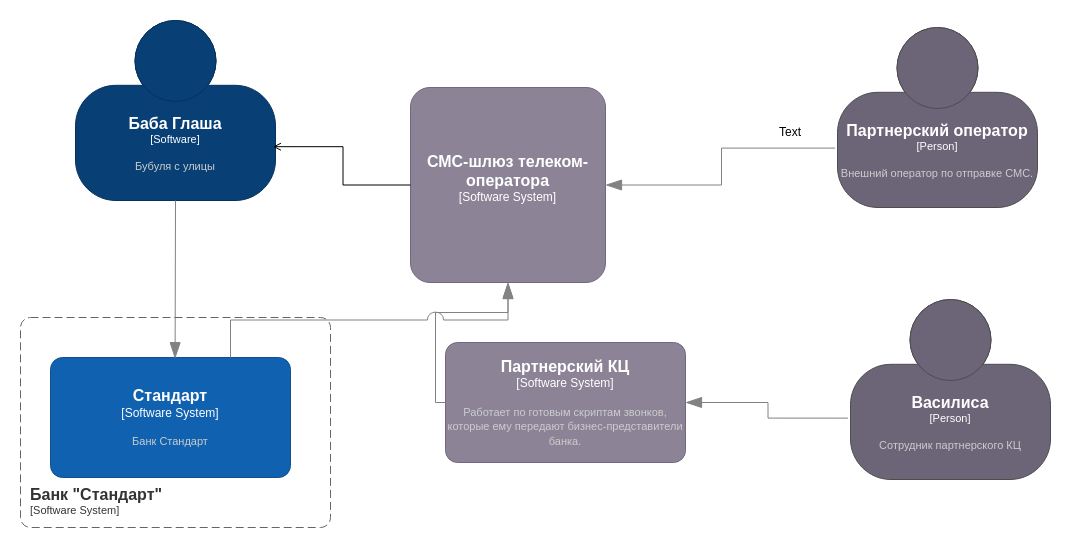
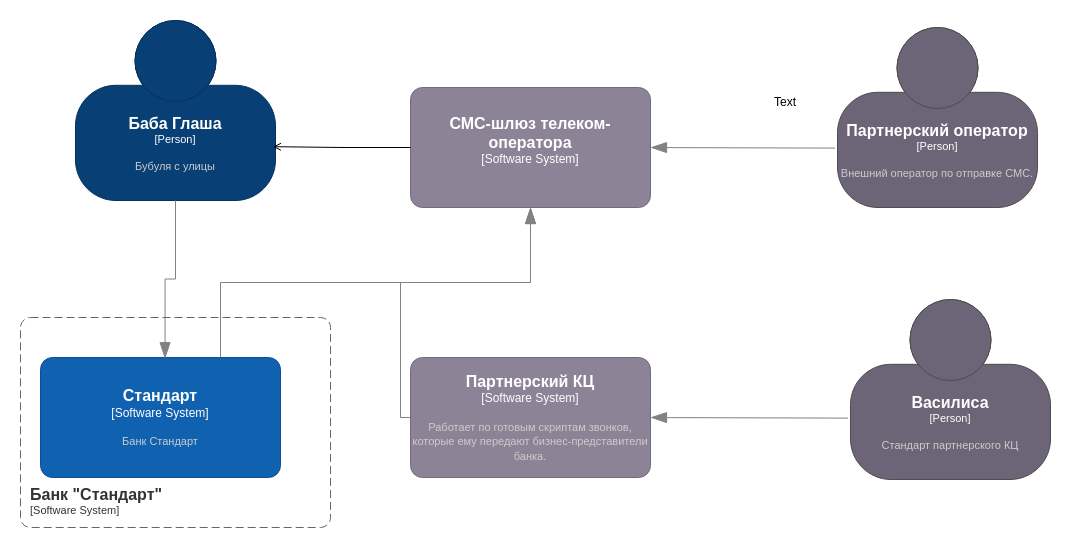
node "Text": moved (791, 133) -> (786, 103)
node "Баба Глаша [Software] Бубуля с улицы": label "Баба Глаша [Software] Бубуля с улицы" -> "Баба Глаша [Person] Бубуля с улицы"
node "СМС-шлюз телеком-оператора [Software System]": size 195x195 -> 240x120
node "Партнерский КЦ [Software System] Работает по готовым скриптам звонков, которые ему передают бизнес-представители банка.": moved (566, 403) -> (531, 418)
node "Стандарт [Software System] Банк Стандарт": moved (171, 418) -> (161, 418)
node "Василиса [Person] Сотрудник партнерского КЦ": label "Василиса [Person] Сотрудник партнерского КЦ" -> "Василиса [Person] Стандарт партнерского КЦ"
